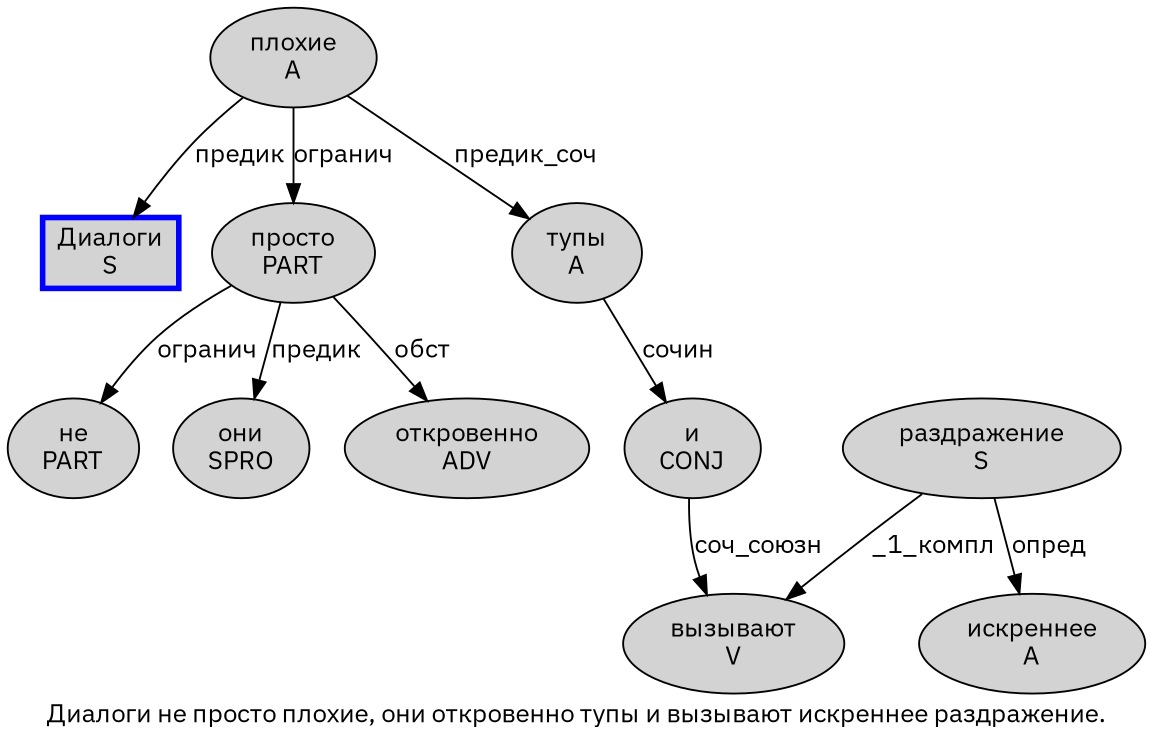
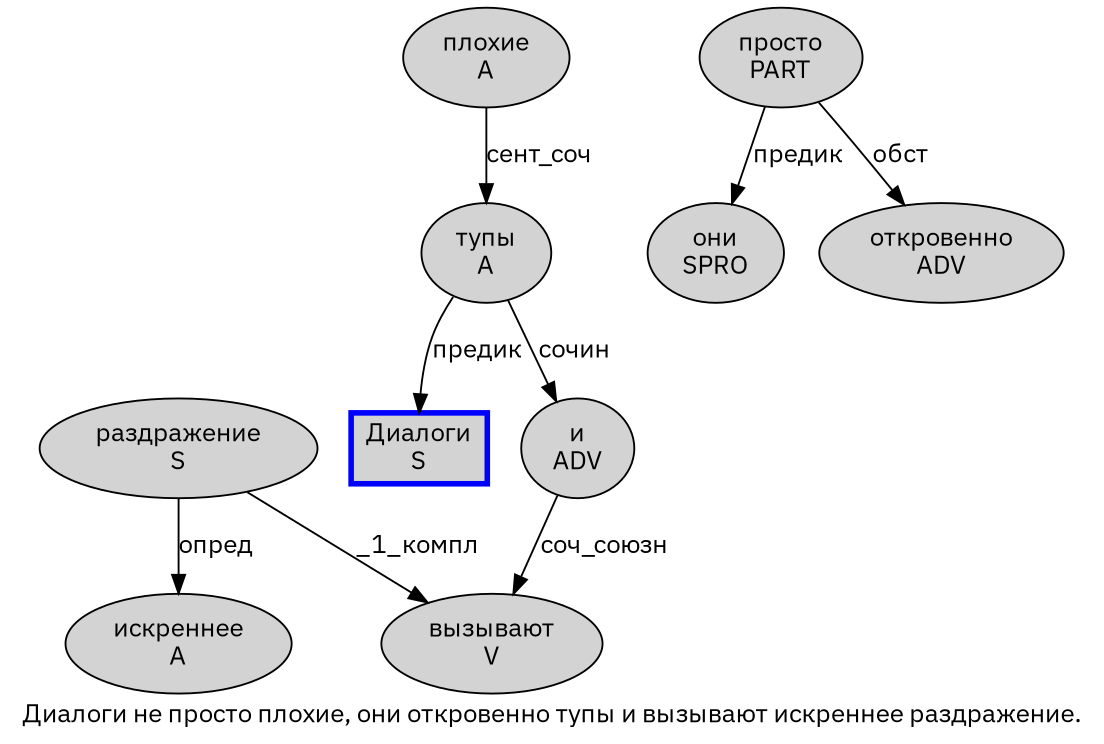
edge "плохие A" -> "Диалоги S": now "тупы A" -> "Диалоги S"
edge "плохие A" -> "просто PART": removed, label "огранич"
edge "плохие A" -> "тупы A": label "предик_соч" -> "сент_соч"
node "не PART": removed
node "и CONJ": label "и CONJ" -> "и ADV"
